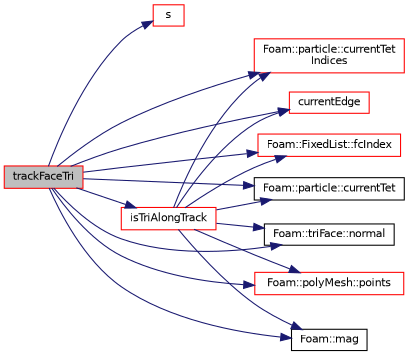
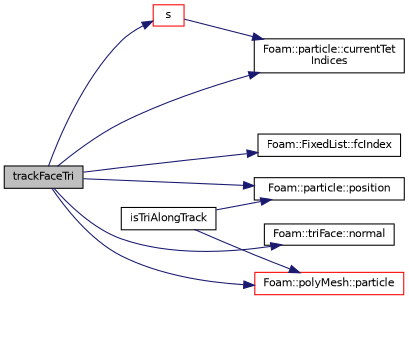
node "Foam::particle::currentTet Indices": color red -> black
node "currentEdge": removed
edge "isTriAlongTrack" -> "Foam::particle::currentTet Indices": now "s" -> "Foam::particle::currentTet Indices"
node "Foam::FixedList::fcIndex": color red -> black
node "trackFaceTri": color red -> black
edge "isTriAlongTrack" -> "Foam::FixedList::fcIndex": removed
node "Foam::particle::currentTet": label "Foam::particle::currentTet" -> "Foam::particle::position"
edge "trackFaceTri" -> "isTriAlongTrack": removed
node "isTriAlongTrack": color red -> black
edge "isTriAlongTrack" -> "Foam::triFace::normal": removed
node "Foam::polyMesh::points": label "Foam::polyMesh::points" -> "Foam::polyMesh::particle"
node "Foam::mag": removed
